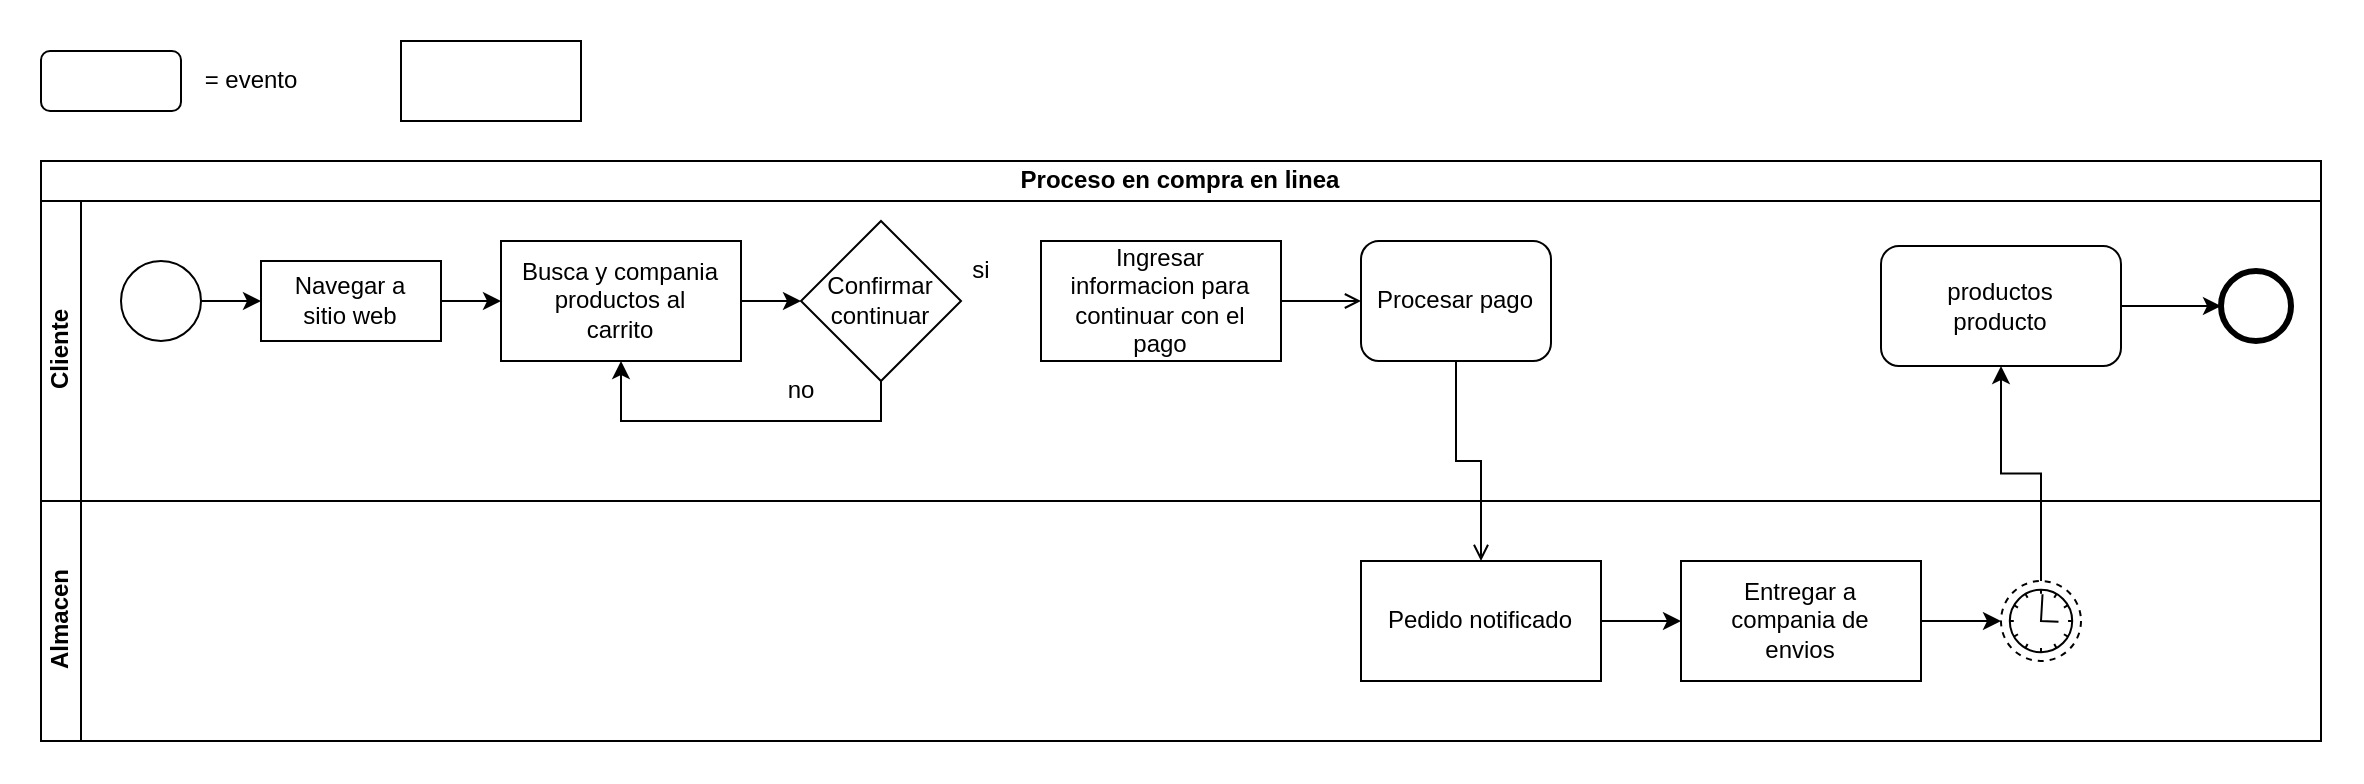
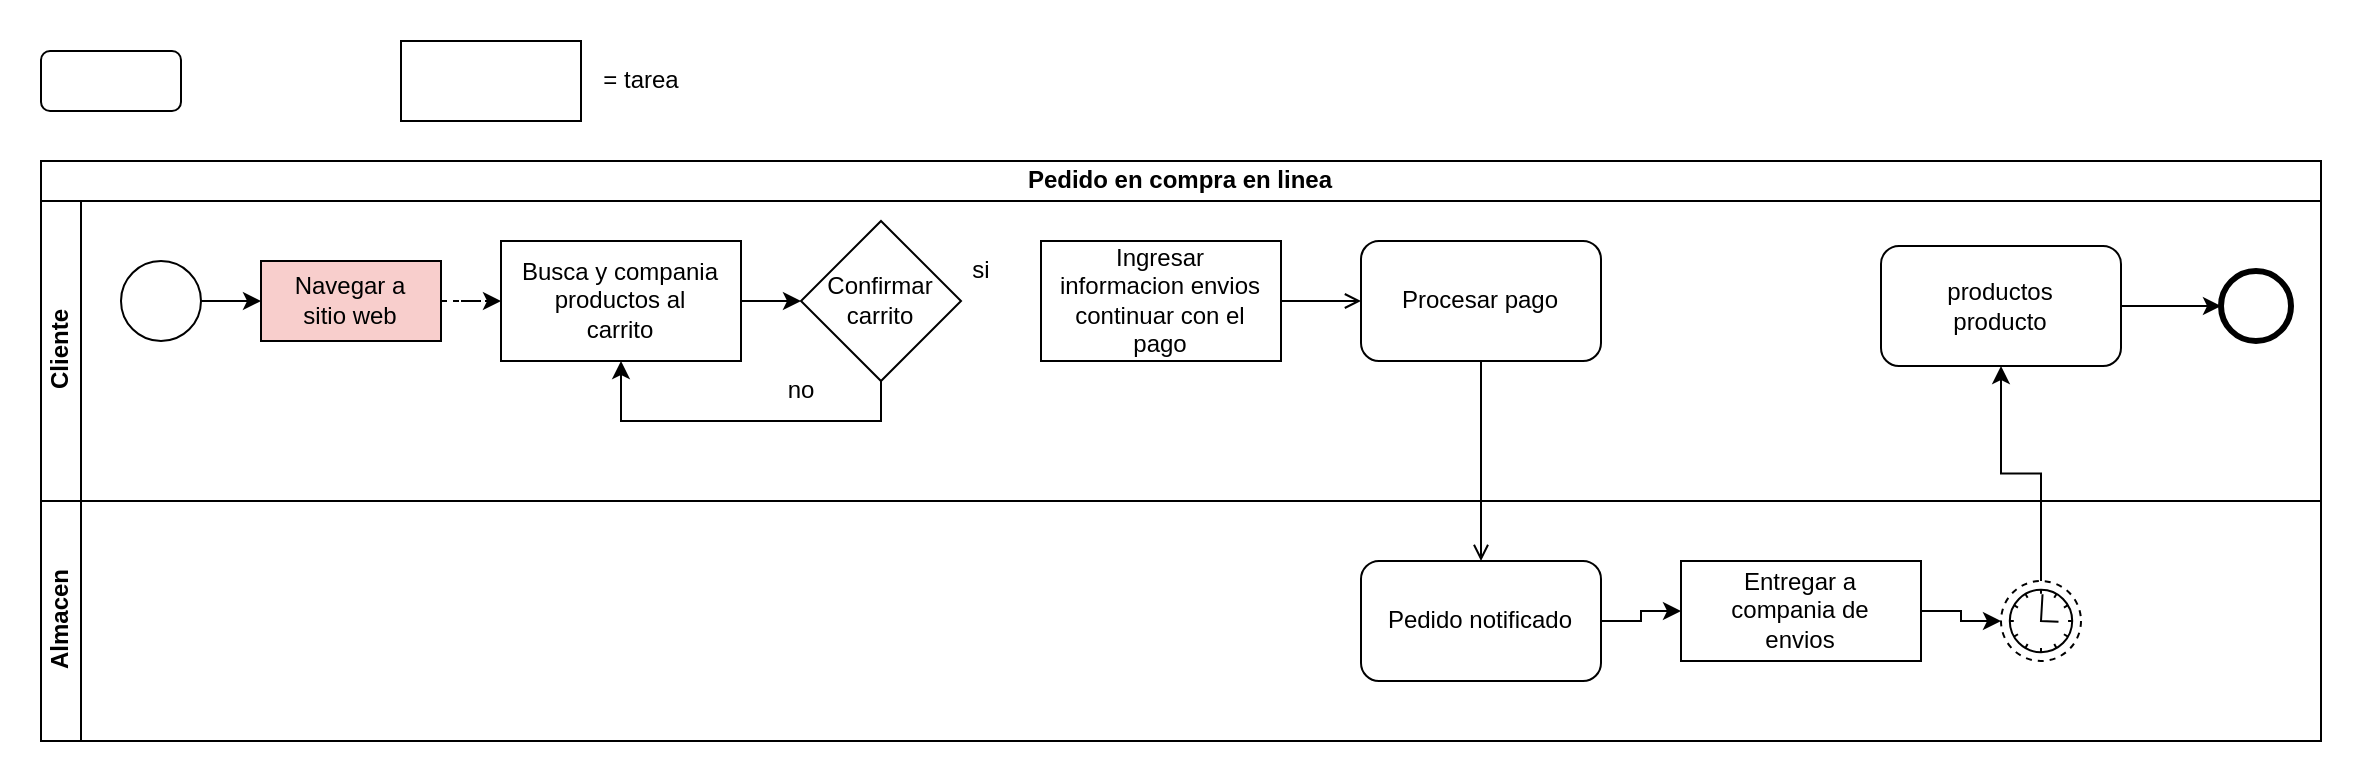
node "= evento": removed
node "= tarea": added
node "Proceso en compra en linea": label "Proceso en compra en linea" -> "Pedido en compra en linea"
node "Navegar a sitio web": fillcolor #ffffff -> #f8cecc
edge "Navegar a sitio web" -> "Busca y compania productos al carrito": style solid -> dashed
node "Confirmar continuar": label "Confirmar continuar" -> "Confirmar carrito"
node "Ingresar informacion para continuar con el pago": label "Ingresar informacion para continuar con el pago" -> "Ingresar informacion envios continuar con el pago"
node "Procesar pago": size 190x120 -> 240x120
node "Pedido notificado": shape rectangle -> rounded rectangle
node "Entregar a compania de envios": size 240x120 -> 240x100
